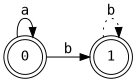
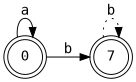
node "1": label "1" -> "7"
